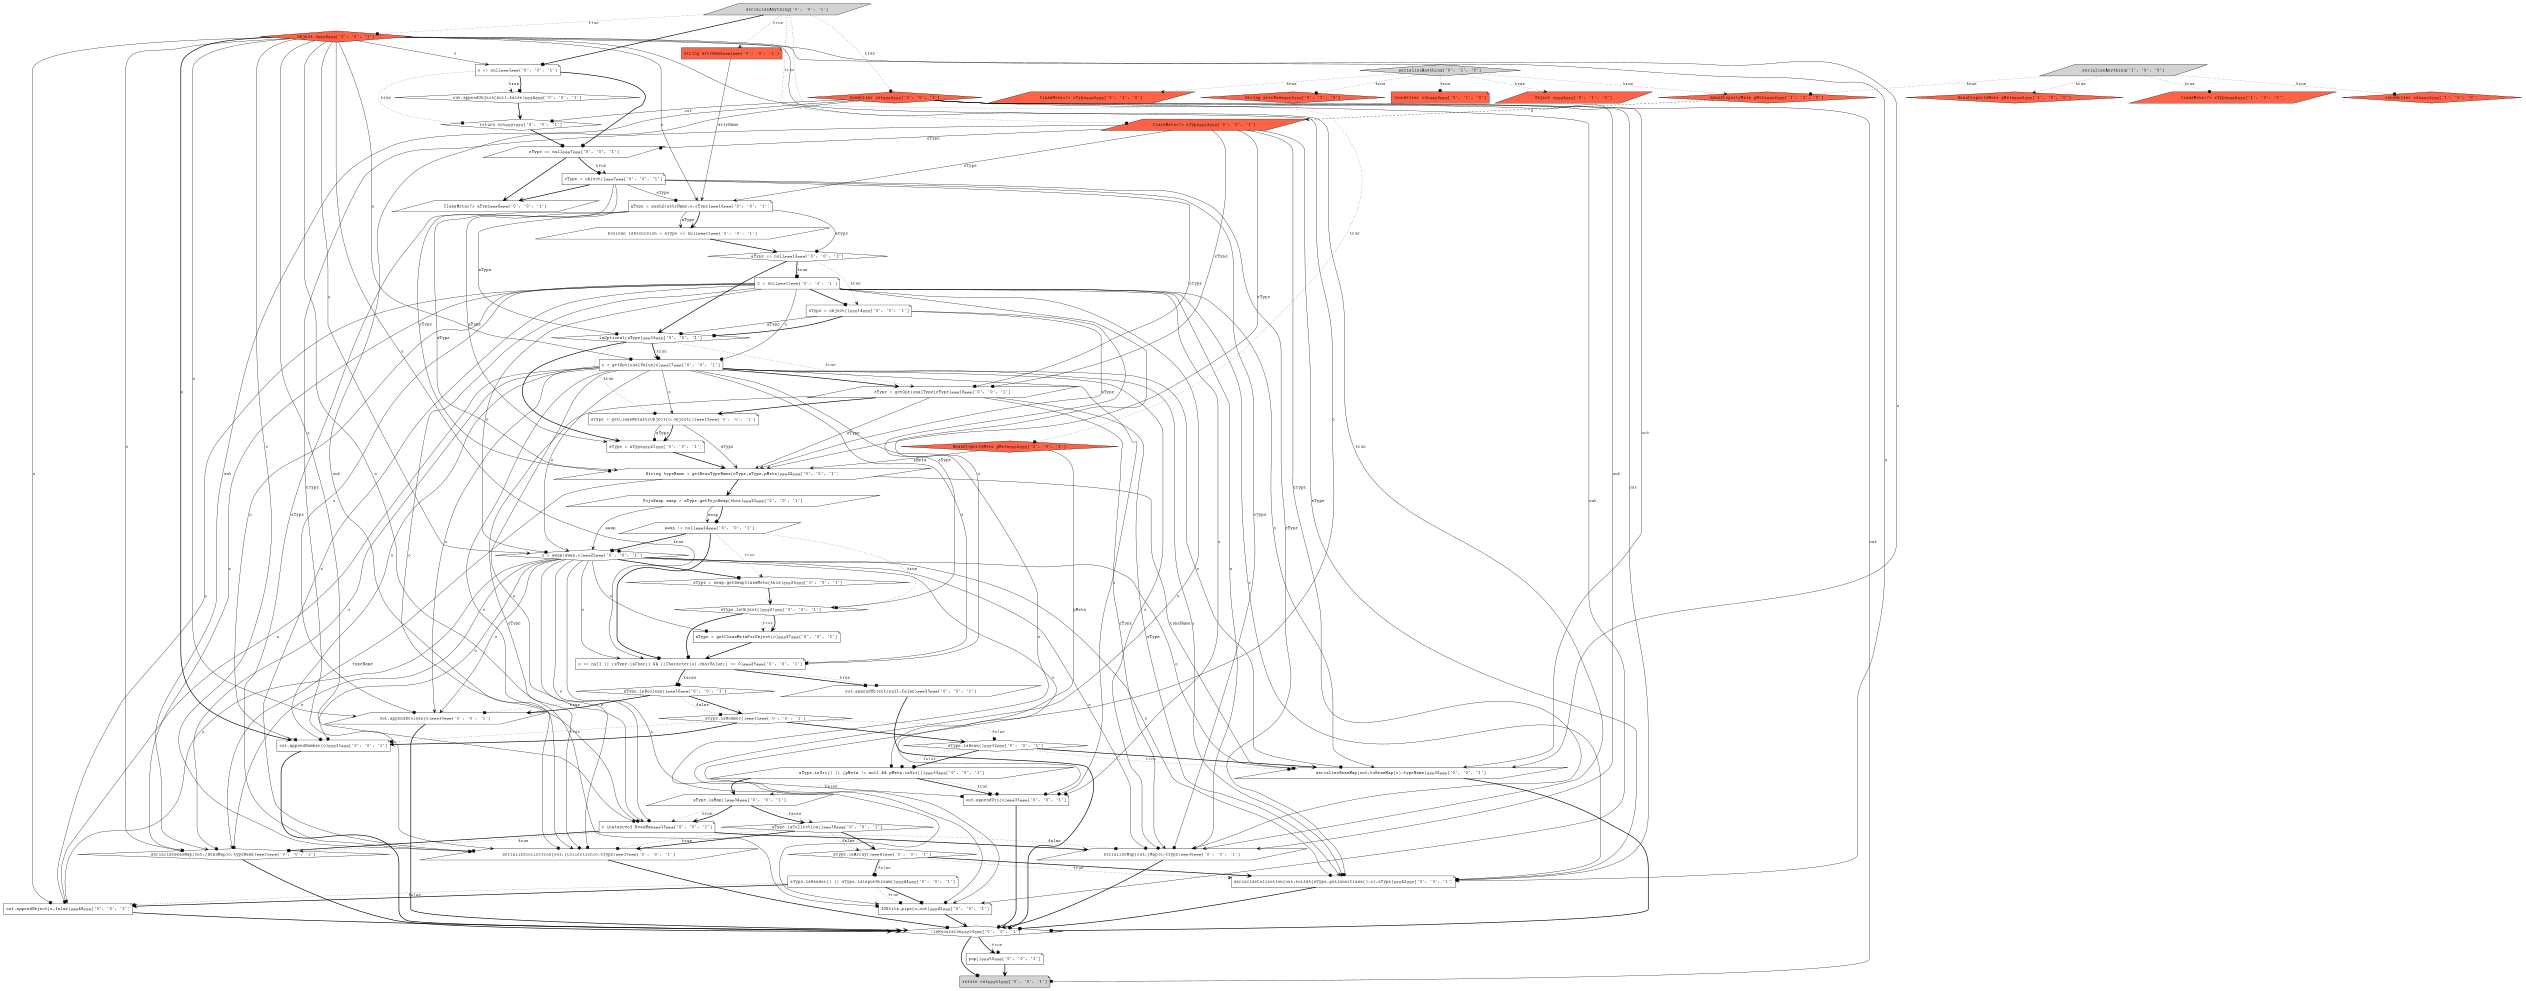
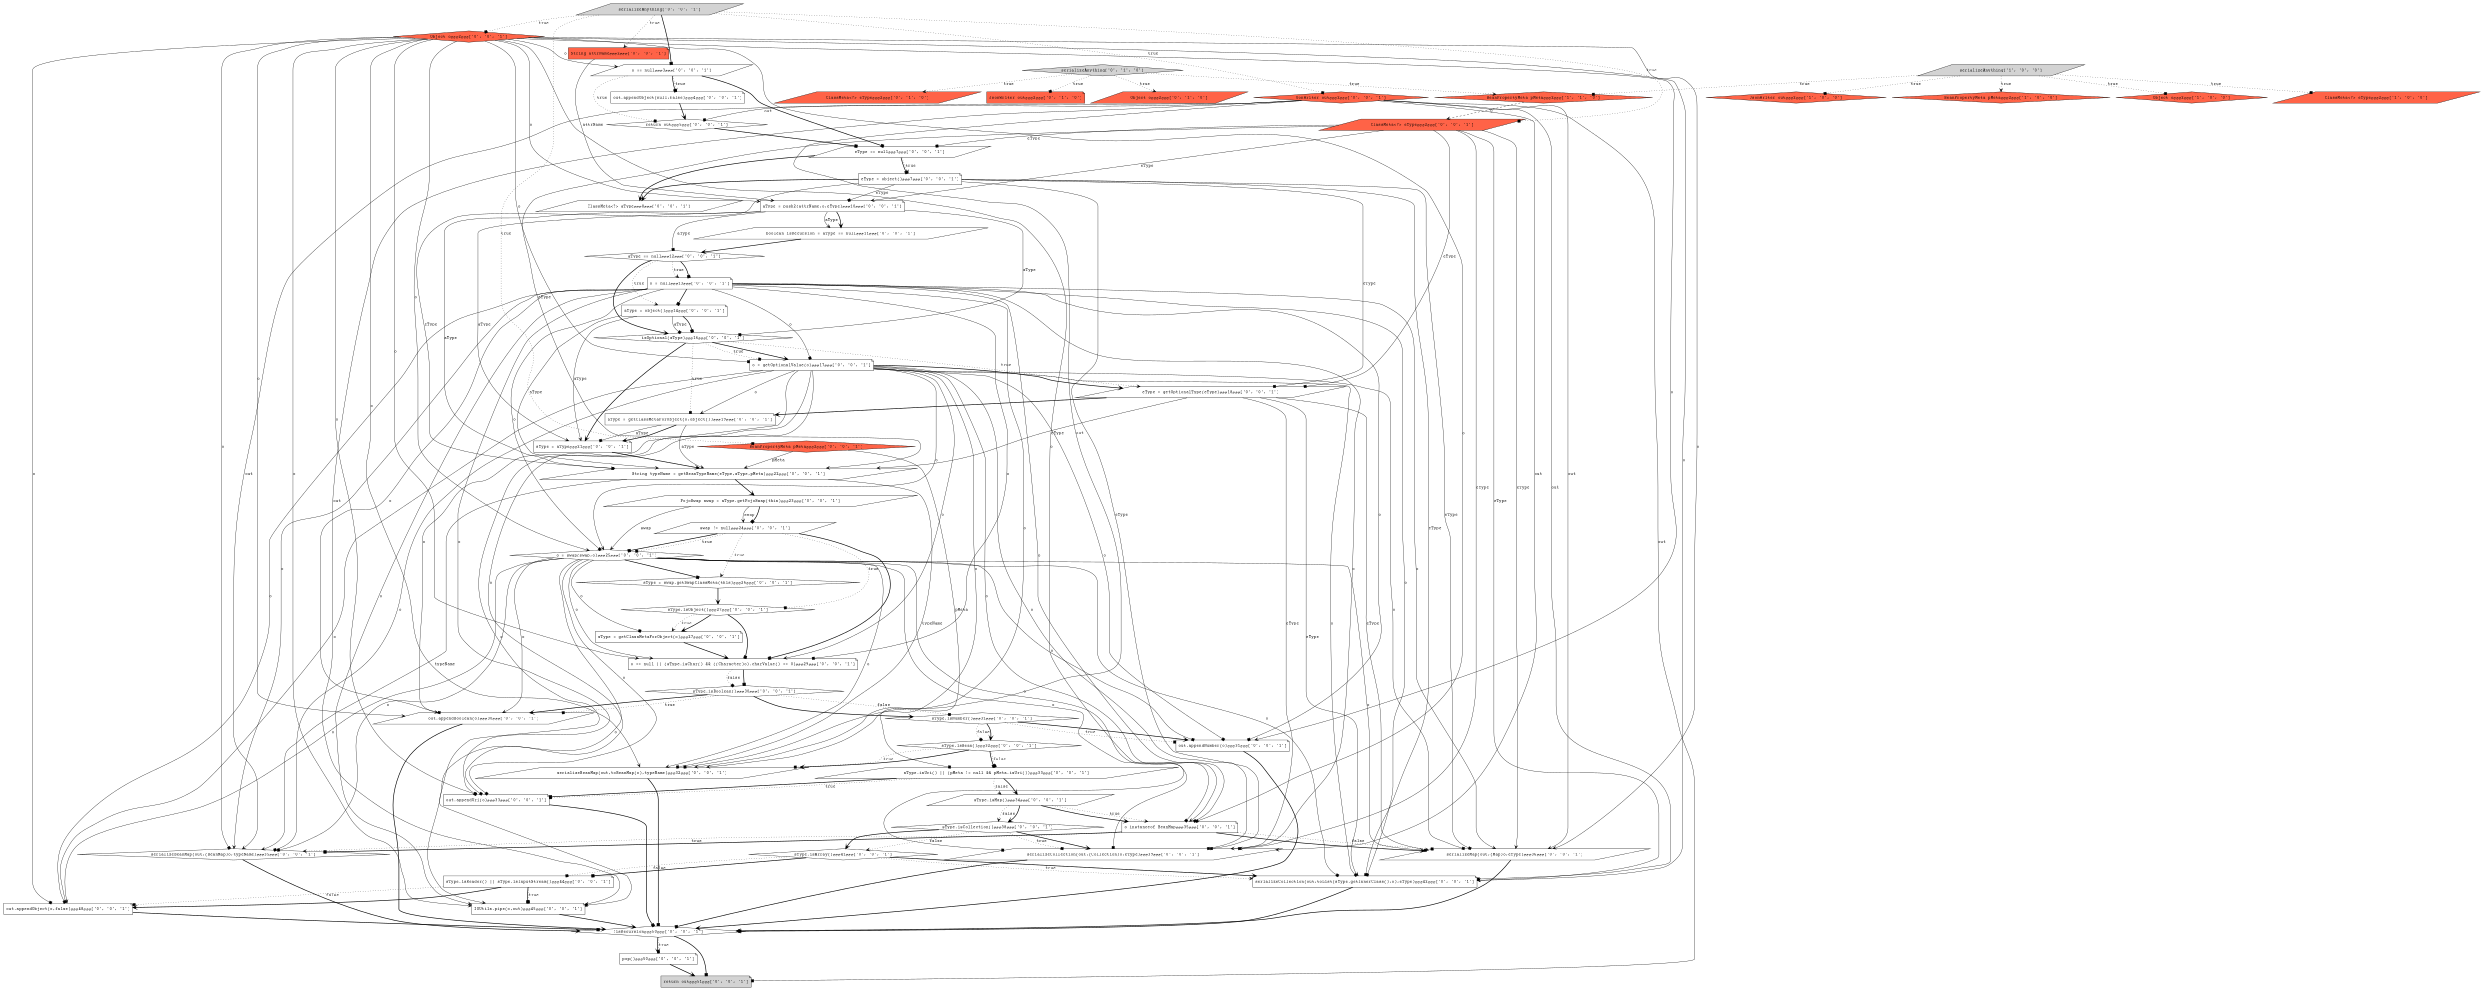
node "o == null@@@3@@@['0', '0', '1']": shape note -> parallelogram
node "out.appendObject(null,false)@@@4@@@['0', '0', '1']": shape diamond -> note
node "String attrName@@@2@@@['0', '1', '0']": removed
node "Object o@@@2@@@['1', '0', '0']": added
edge "Object o@@@2@@@['0', '0', '1']" -> "out.appendNumber(o)@@@31@@@['0', '0', '1']": style bold -> solid
edge "aType = object()@@@14@@@['0', '0', '1']" -> "sType.isObject()@@@27@@@['0', '0', '1']": now "aType = object()@@@14@@@['0', '0', '1']" -> "sType = aType@@@21@@@['0', '0', '1']"
edge "Object o@@@2@@@['0', '0', '1']" -> "serializeMap(out,(Map)o,eType)@@@36@@@['0', '0', '1']": label "true" -> "o"
edge "Object o@@@2@@@['0', '0', '1']" -> "IOUtils.pipe(o,out)@@@45@@@['0', '0', '1']": arrowhead box -> vee
node "out.appendObject(null,false)@@@29@@@['0', '0', '1']": removed
edge "out.appendObject(o,false)@@@48@@@['0', '0', '1']" -> "!isRecursion@@@50@@@['0', '0', '1']": arrowhead vee -> box
